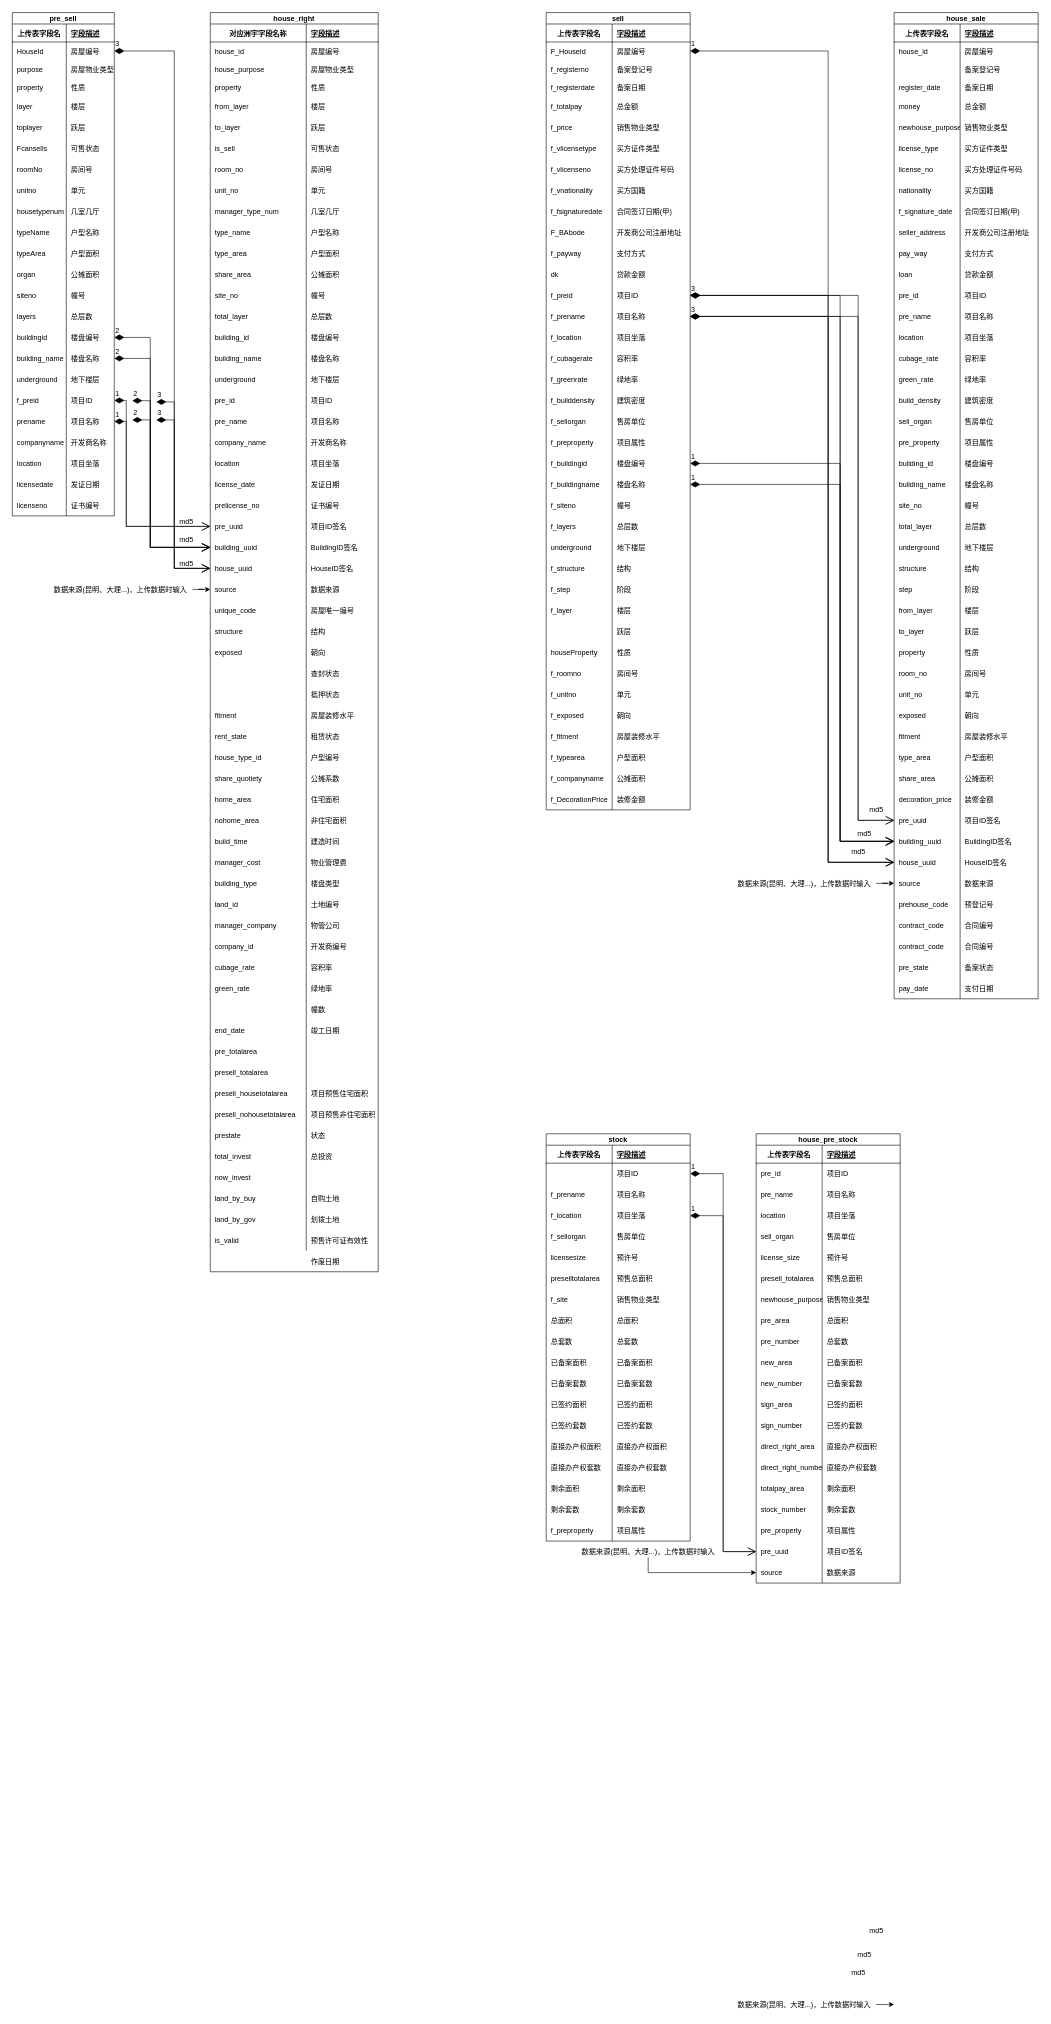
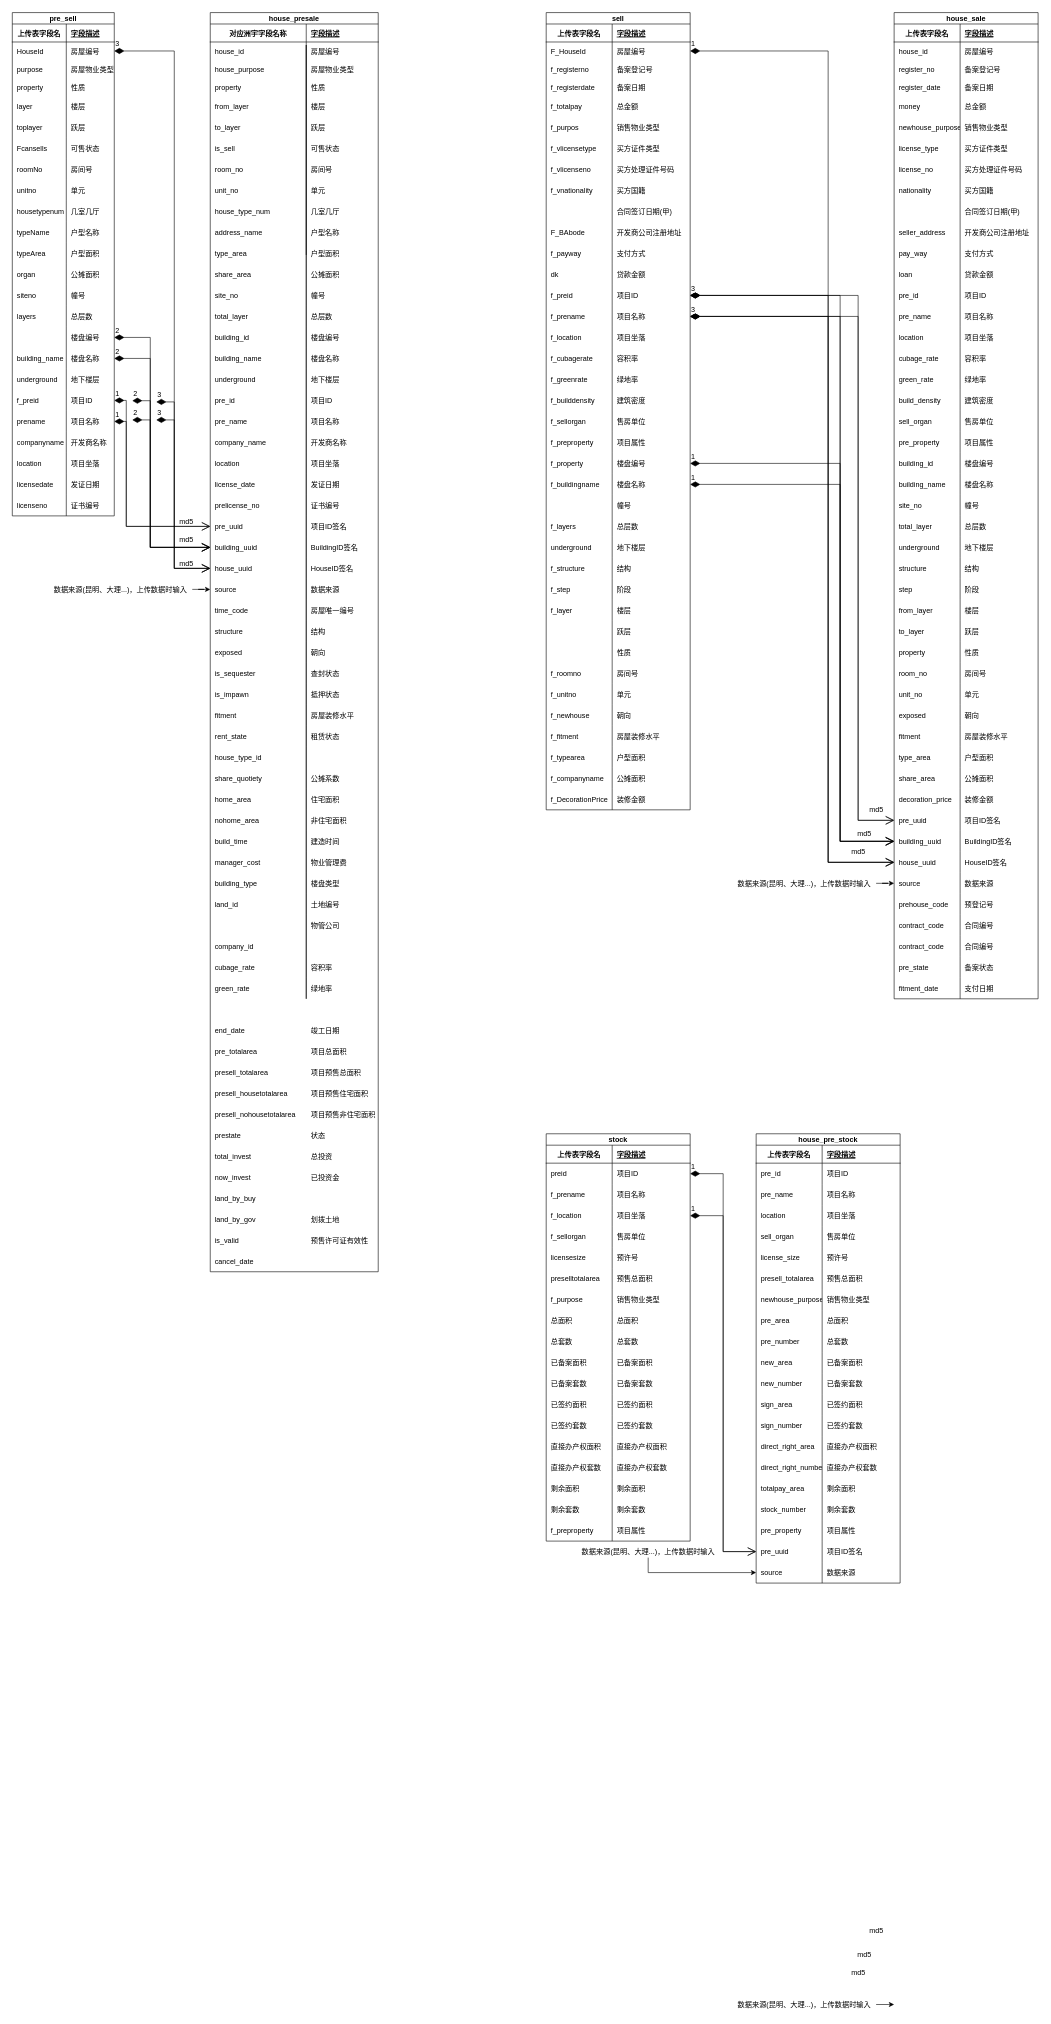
node "house_right": label "house_right" -> "house_presale"
node "register_no": added
node "f_price": label "f_price" -> "f_purpos"
node "f_fsignaturedate": removed
node "f_signature_date": removed
node "manager_type_num": label "manager_type_num" -> "house_type_num"
node "type_name": label "type_name" -> "address_name"
node "buildingid": removed
node "f_buildingid": label "f_buildingid" -> "f_property"
node "f_siteno": removed
node "unique_code": label "unique_code" -> "time_code"
node "houseProperty": removed
node "is_sequester": added
node "is_impawn": added
node "f_exposed": label "f_exposed" -> "f_newhouse"
node "户型编号": removed
node "manager_company": removed
node "开发商编号": removed
node "pay_date": label "pay_date" -> "fitment_date"
node "幢数": removed
node "项目总面积": added
node "项目预售总面积": added
node "preid": added
node "已投资金": added
node "自购土地": removed
node "cancel_date": added
node "作废日期": removed
node "f_site": label "f_site" -> "f_purpose"
